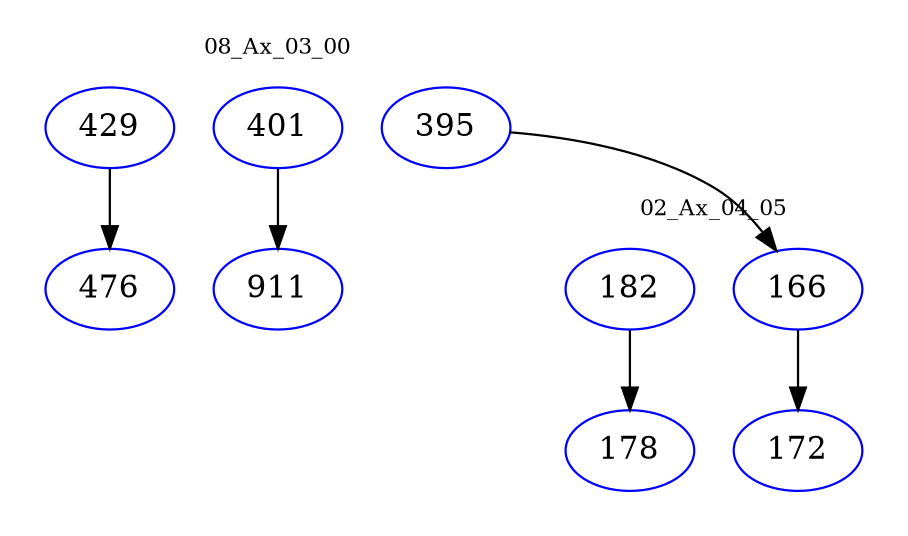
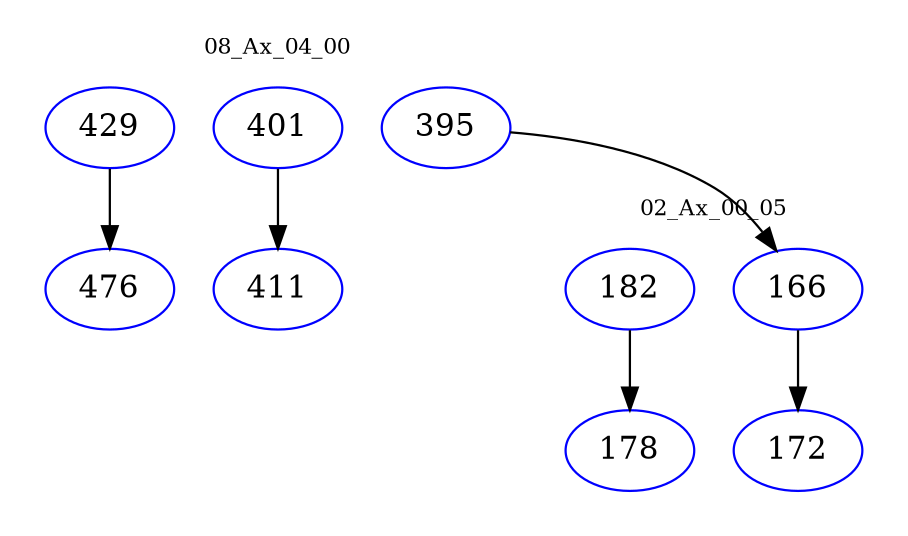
cluster "08_Ax_03_00": label "08_Ax_03_00" -> "08_Ax_04_00"
cluster "02_Ax_04_05": label "02_Ax_04_05" -> "02_Ax_00_05"
node "911": label "911" -> "411"
